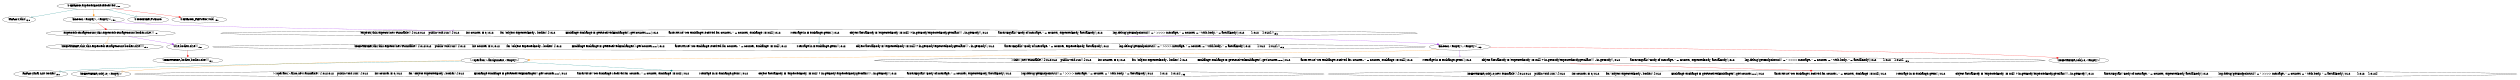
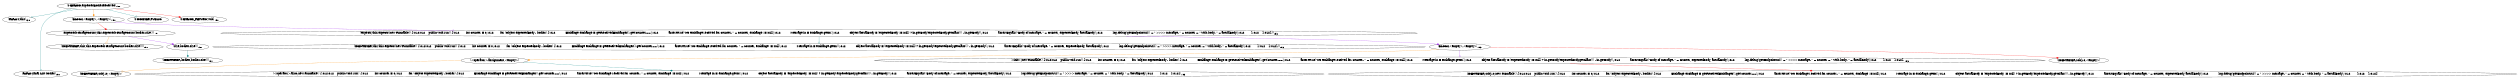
edge "(size,bodies.size())" -> "(IDENTIFIER,bodies,bodies.size())": color red -> teal
edge "(<operator>.assignment,<empty>)" -> "(PARAM,final List bodies)": now "(METHOD,expectedBodiesReceived)" -> "(PARAM,final List bodies)"
